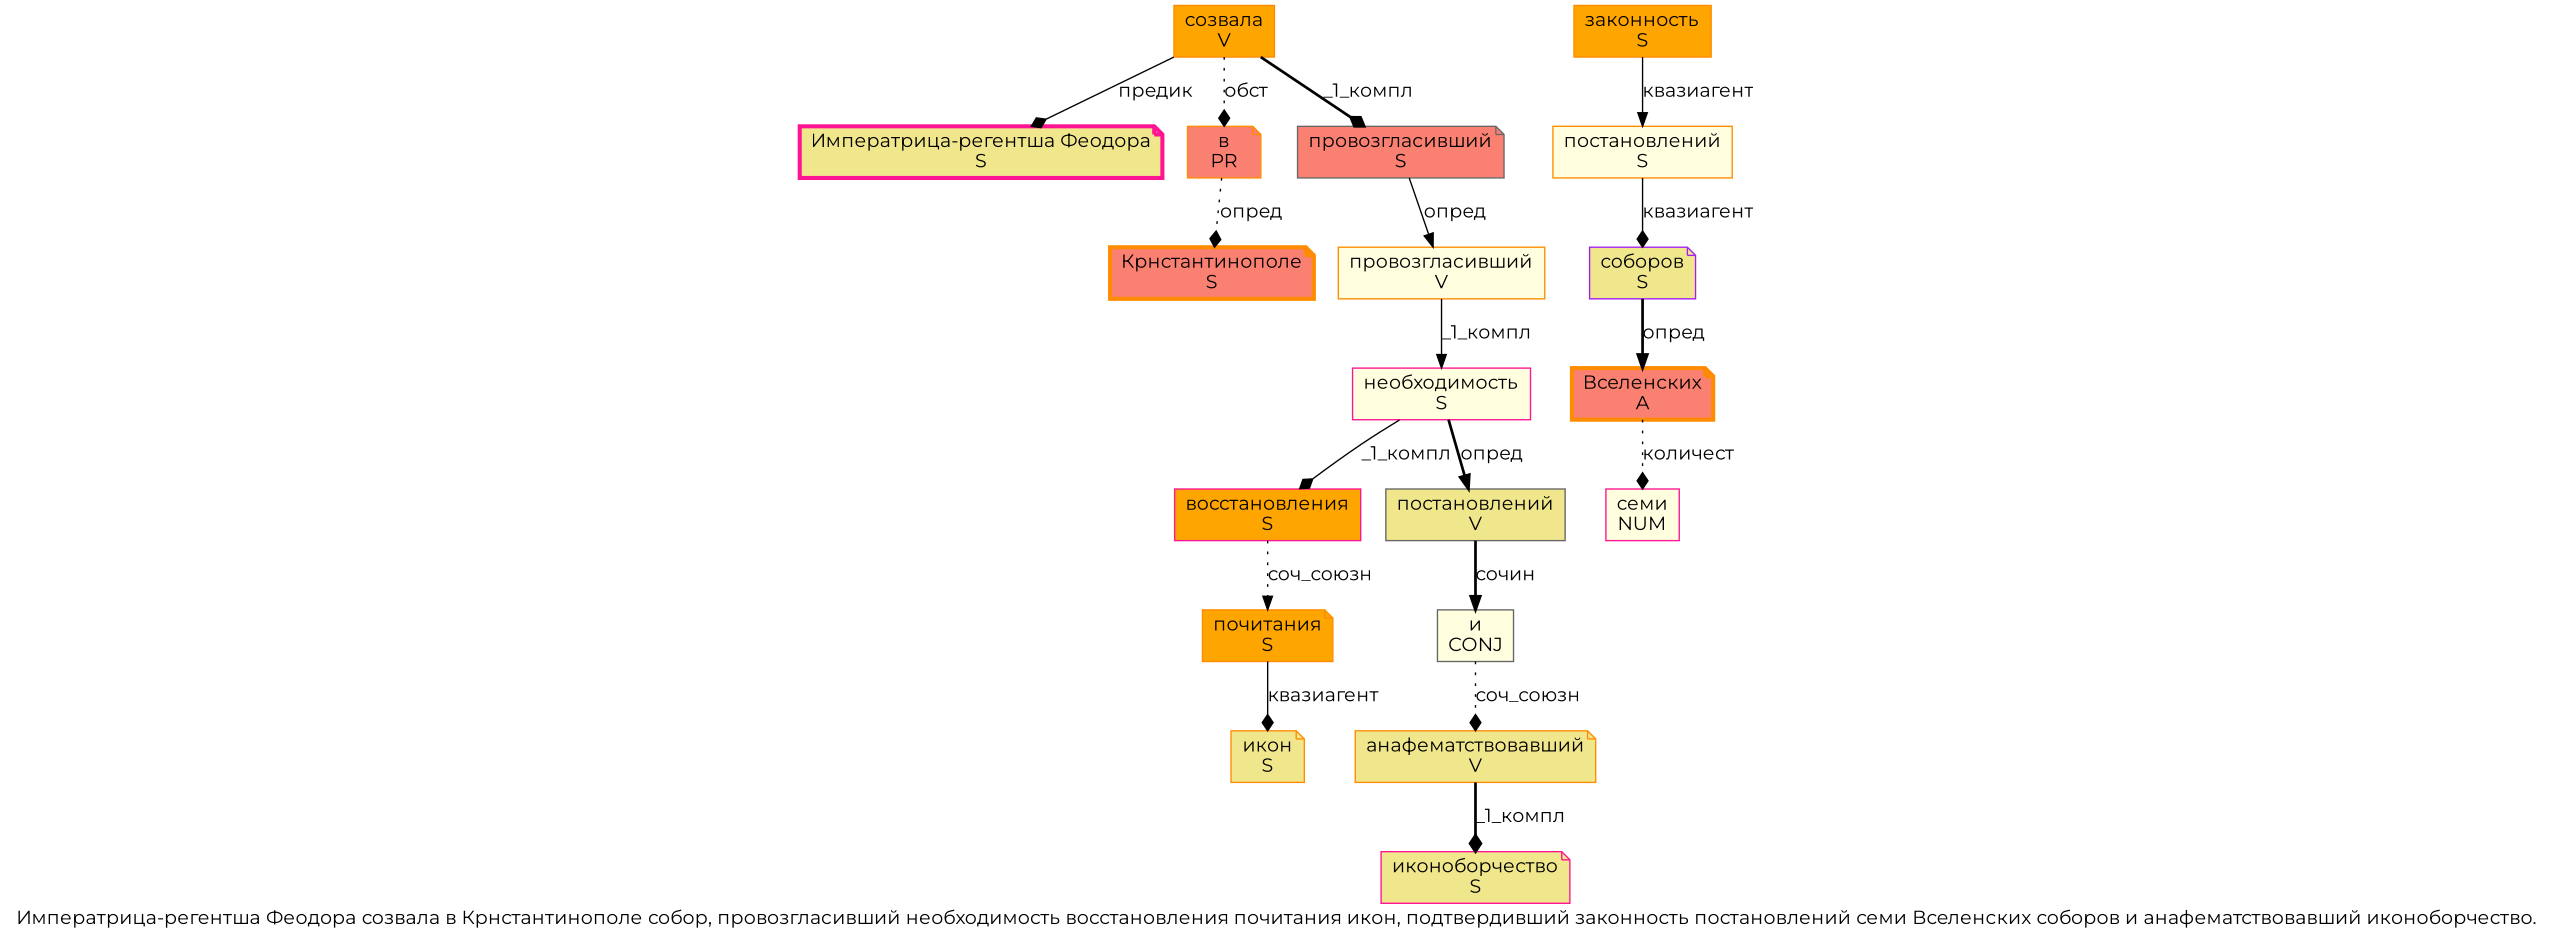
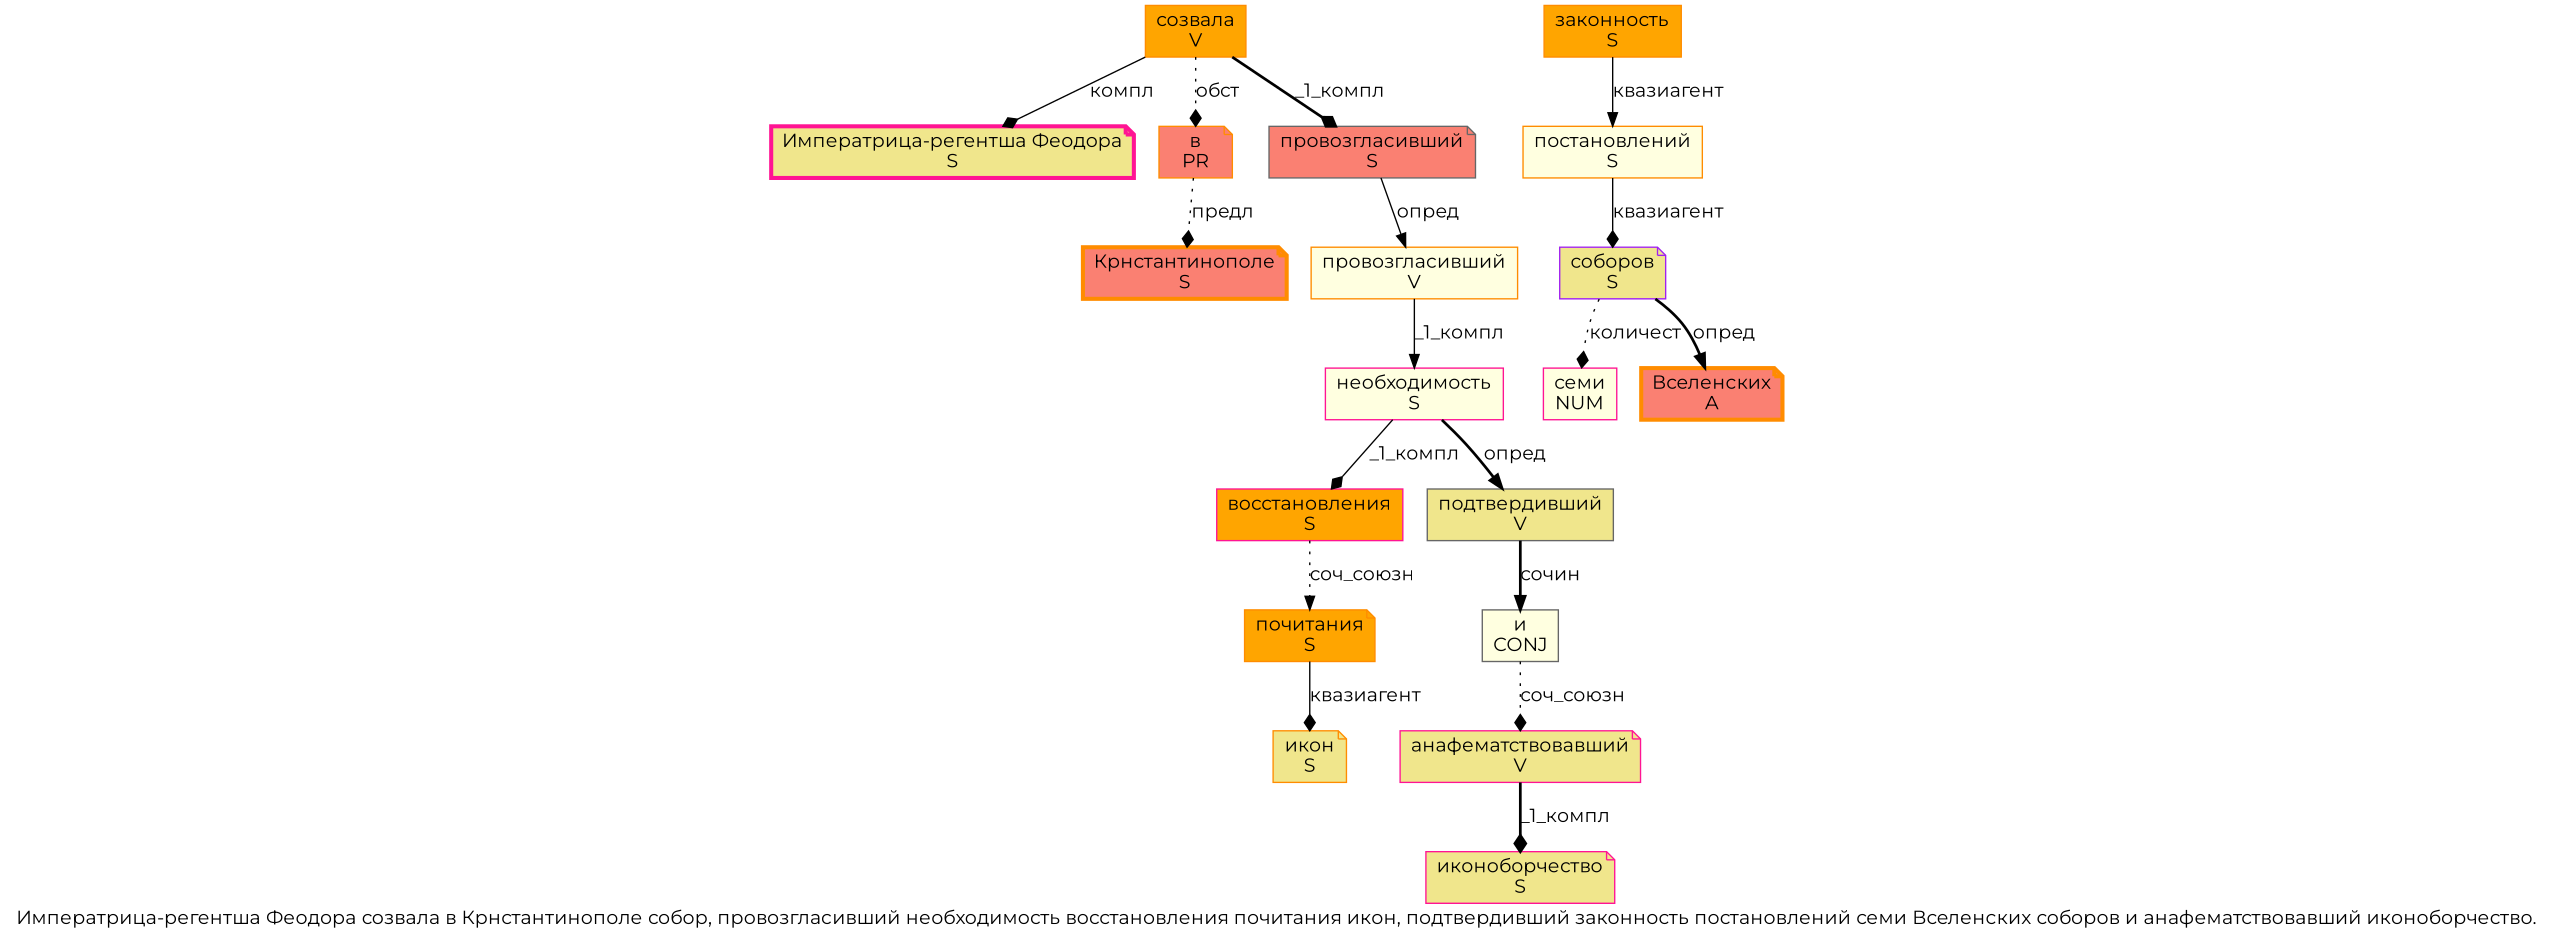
edge "созвала V" -> "Императрица-регентша Феодора S": label "предик" -> "компл"
edge "в PR" -> "Крнстантинополе S": label "опред" -> "предл"
edge "Вселенских A" -> "семи NUM": now "соборов S" -> "семи NUM"
node "постановлений V": label "постановлений V" -> "подтвердивший V"
node "анафематствовавший V": color darkorange -> deeppink
